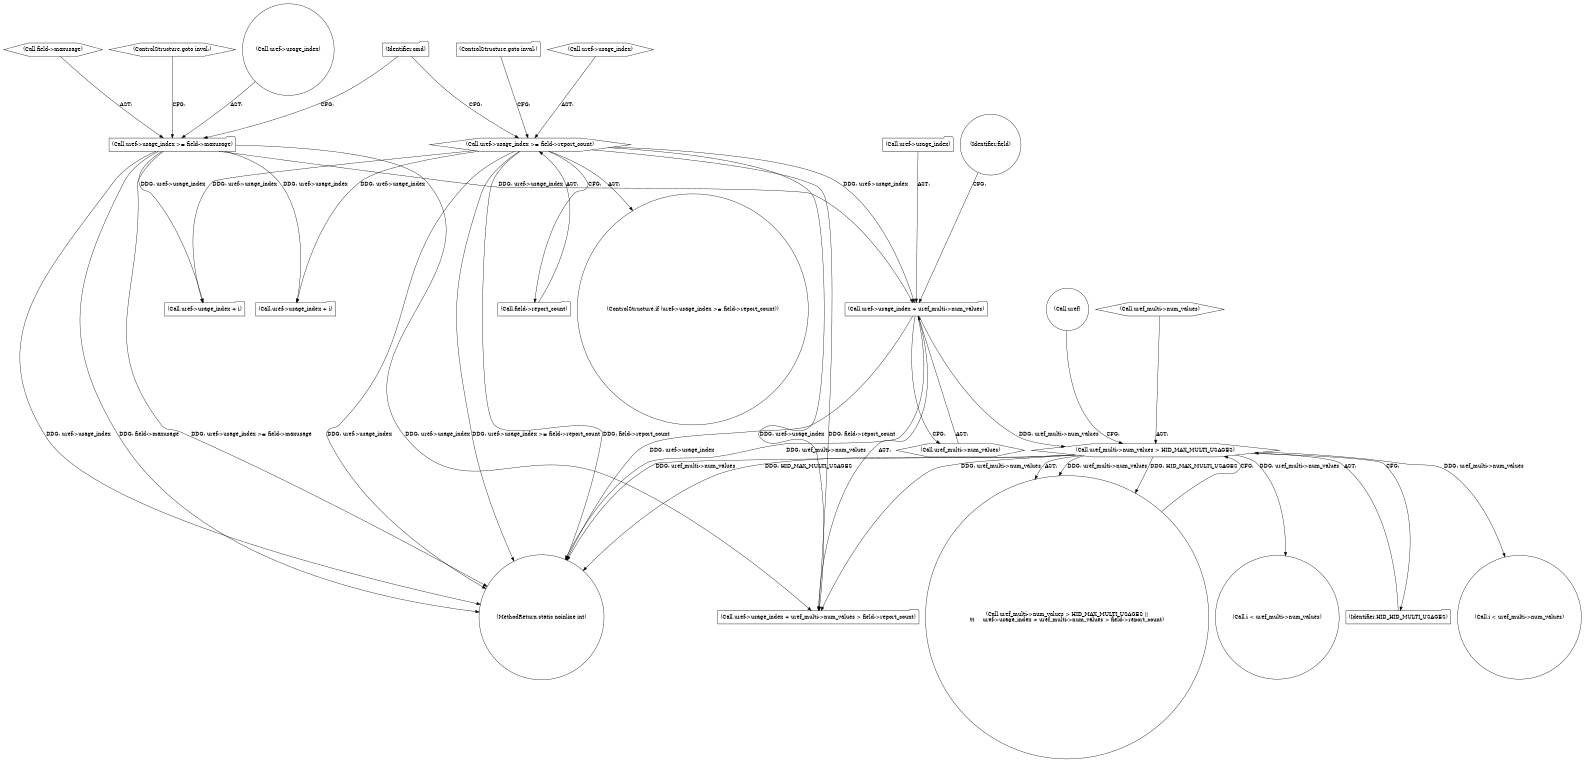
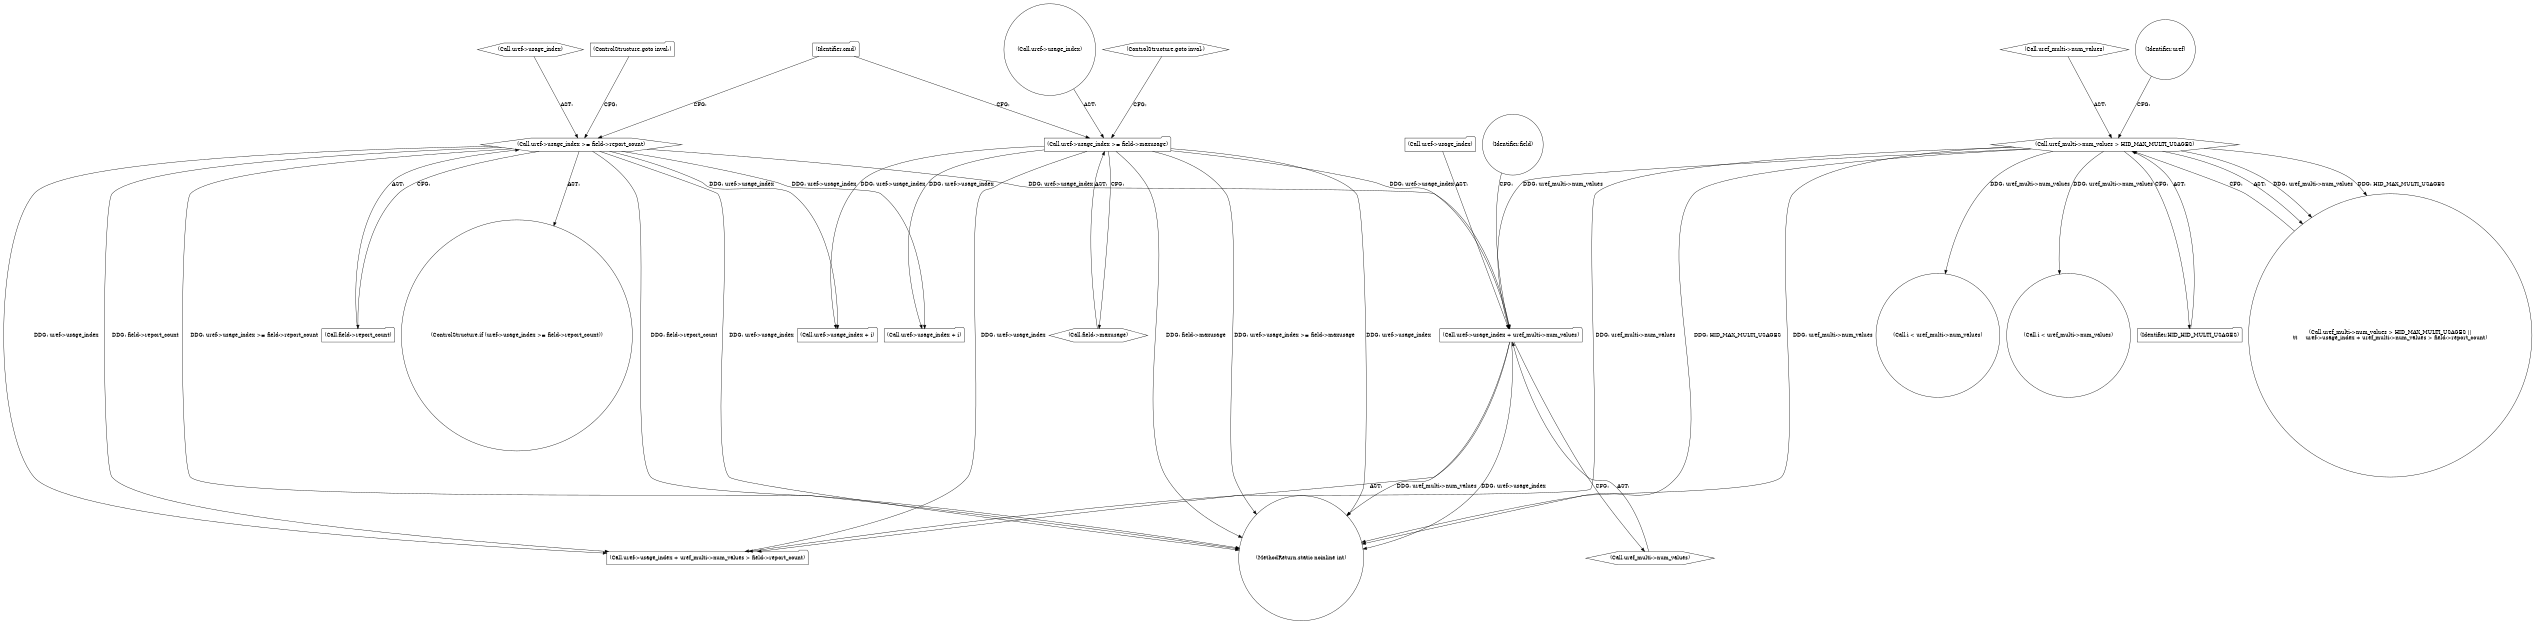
edge "(Call,uref->usage_index >= field->maxusage)" -> "(Call,field->maxusage)": added, label "CFG:"
node "(Call,uref)": label "(Call,uref)" -> "(Identifier,uref)"
edge "(Call,uref->usage_index + uref_multi->num_values)" -> "(Call,uref_multi->num_values > HID_MAX_MULTI_USAGES)": reversed
